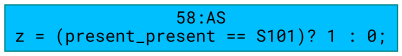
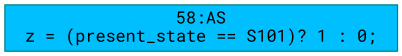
node "58:AS z = (present_present == S101)? 1 : 0;": label "58:AS z = (present_present == S101)? 1 : 0;" -> "58:AS z = (present_state == S101)? 1 : 0;"
